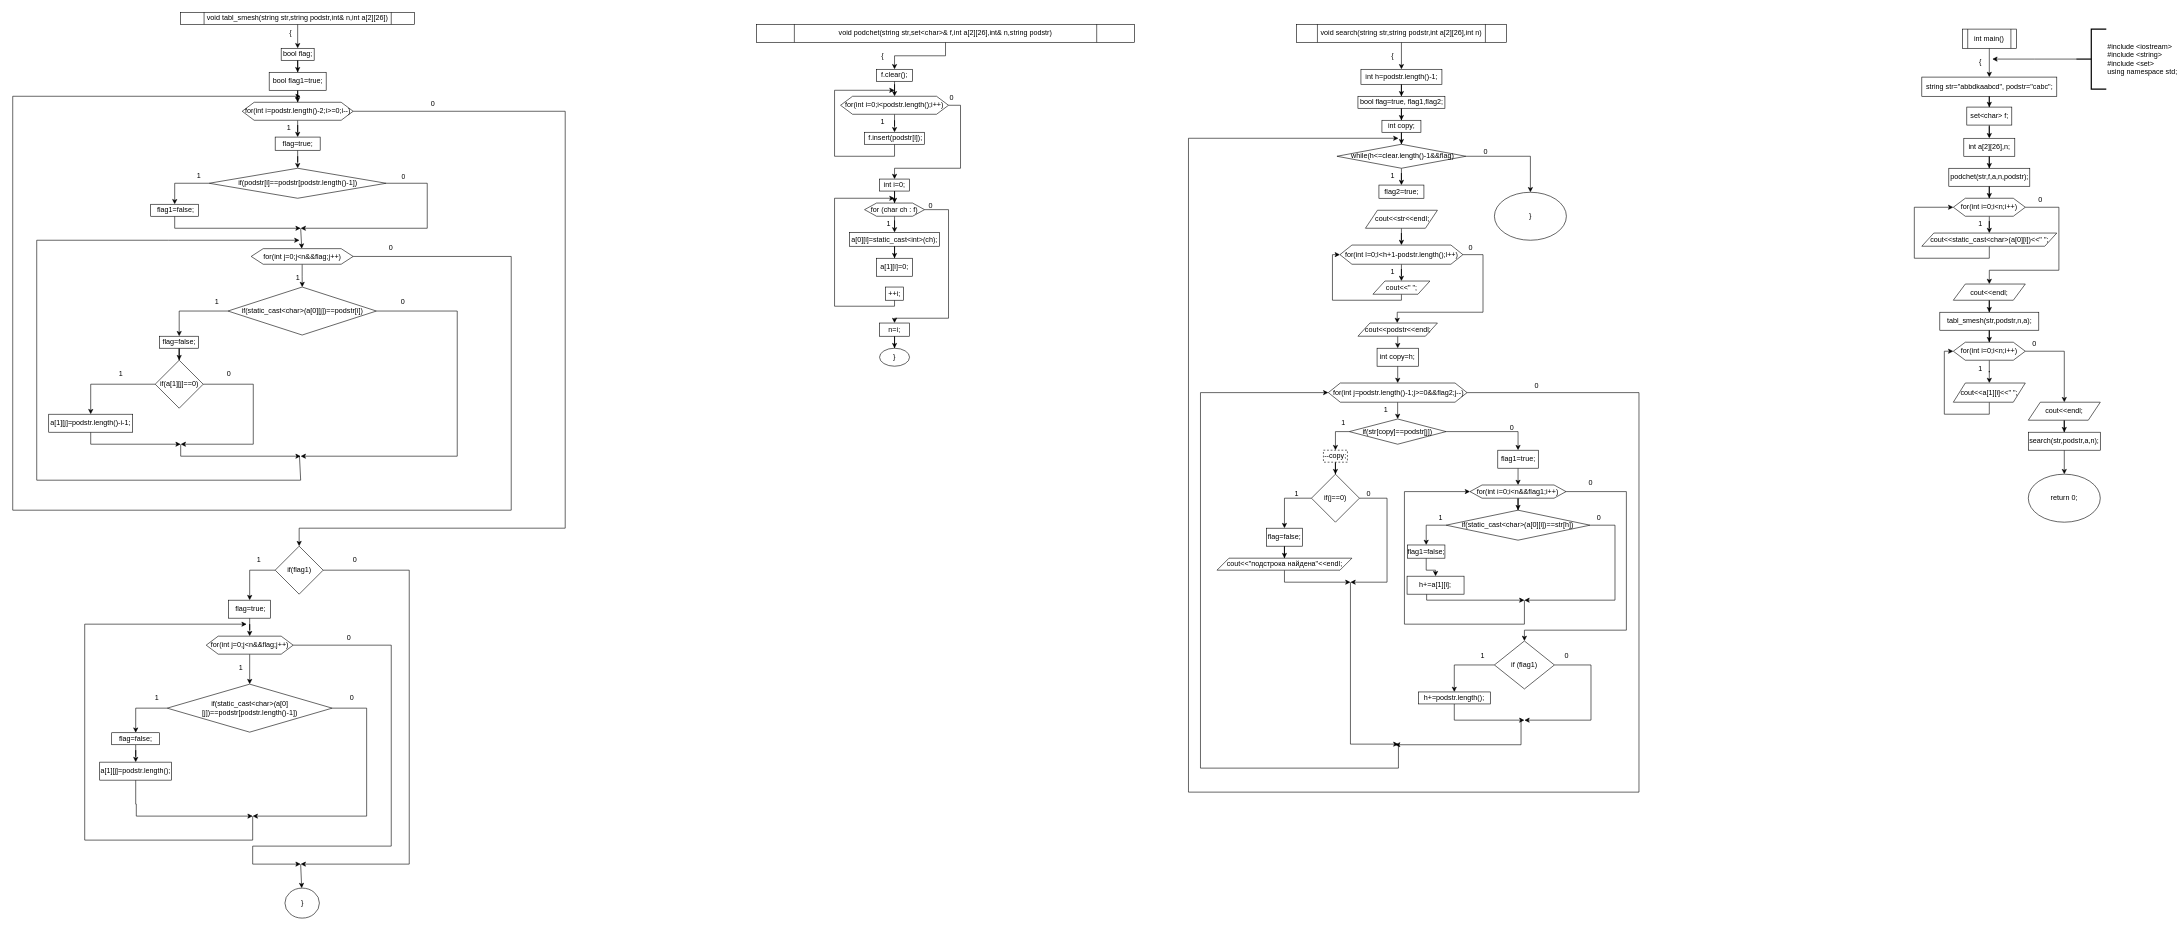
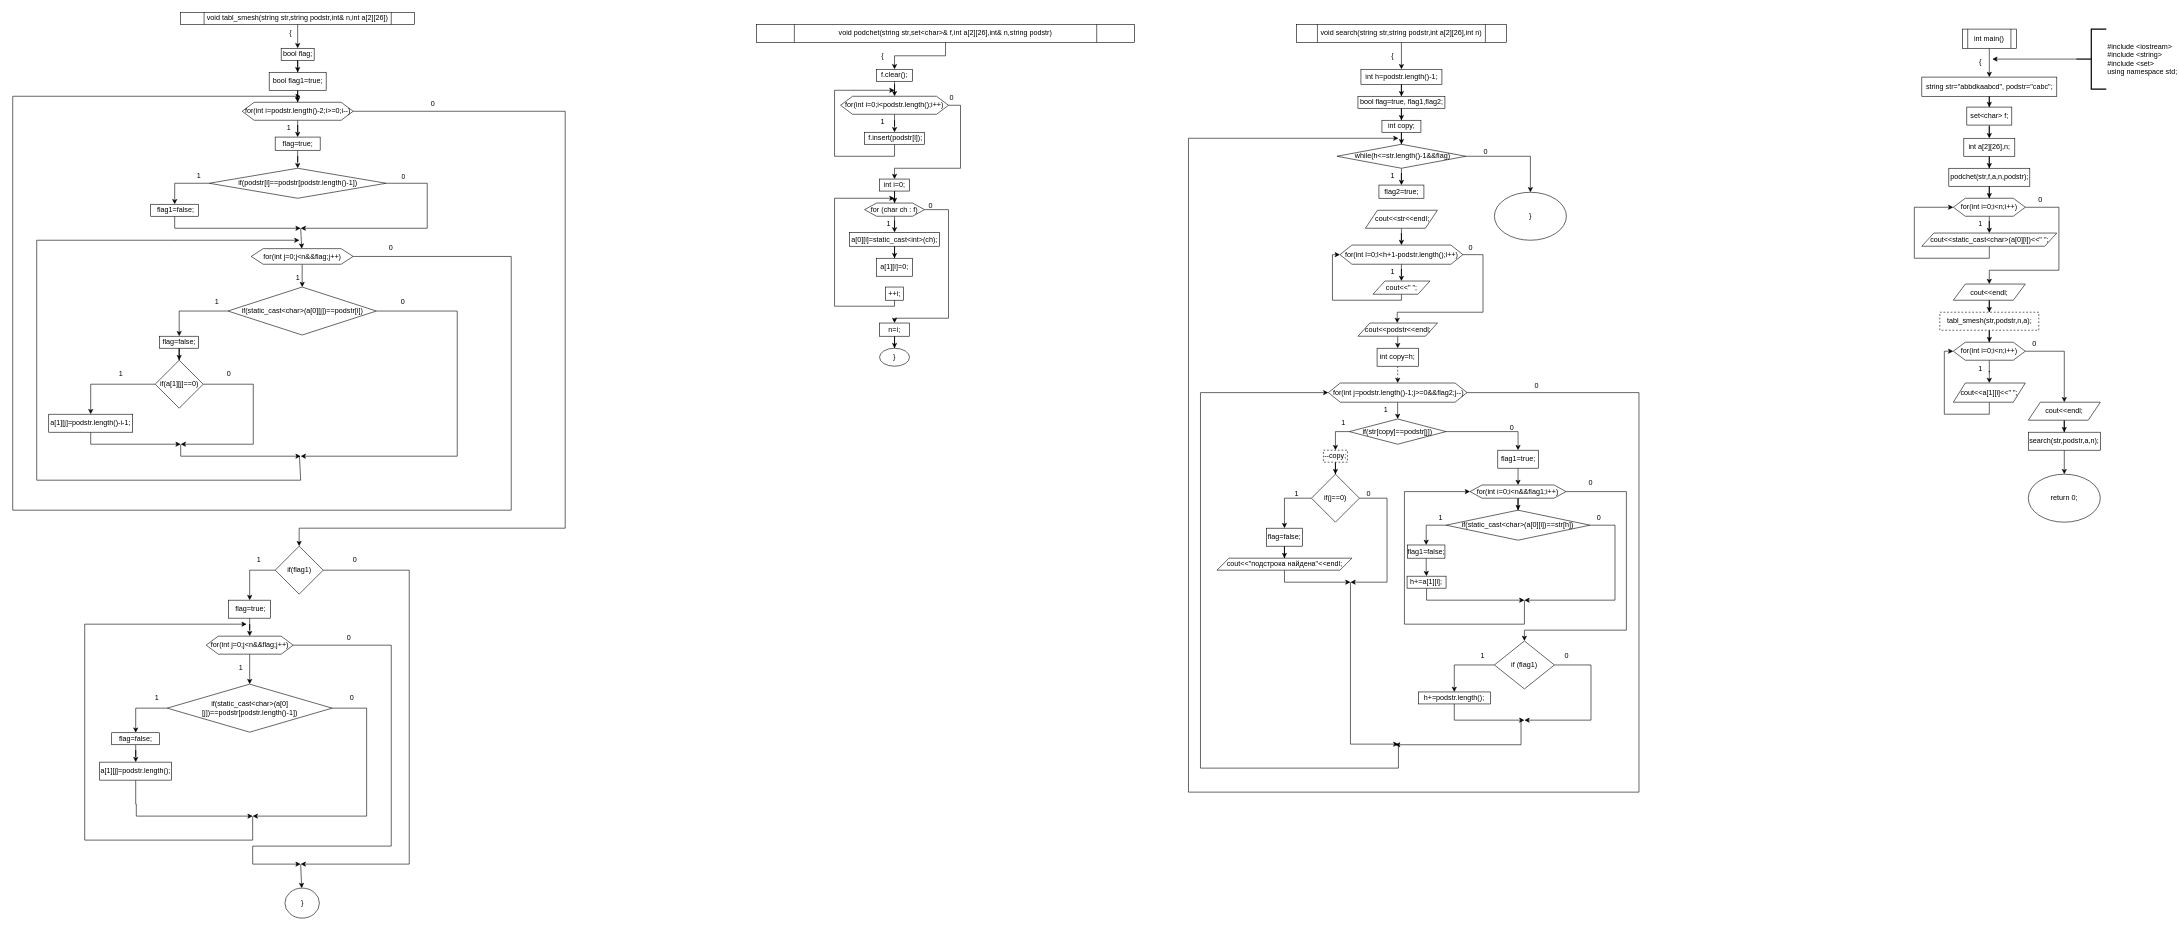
node "while(h<=clear.length()-1&&flag)": label "while(h<=clear.length()-1&&flag)" -> "while(h<=str.length()-1&&flag)"
node "tabl_smesh(str,podstr,n,a);": style solid -> dashed
edge "int copy=h;" -> "for(int j=podstr.length()-1;j>=0&&flag2;j--)": style solid -> dashed
node "h+=a[1][i];": size 57x18 -> 39x12
